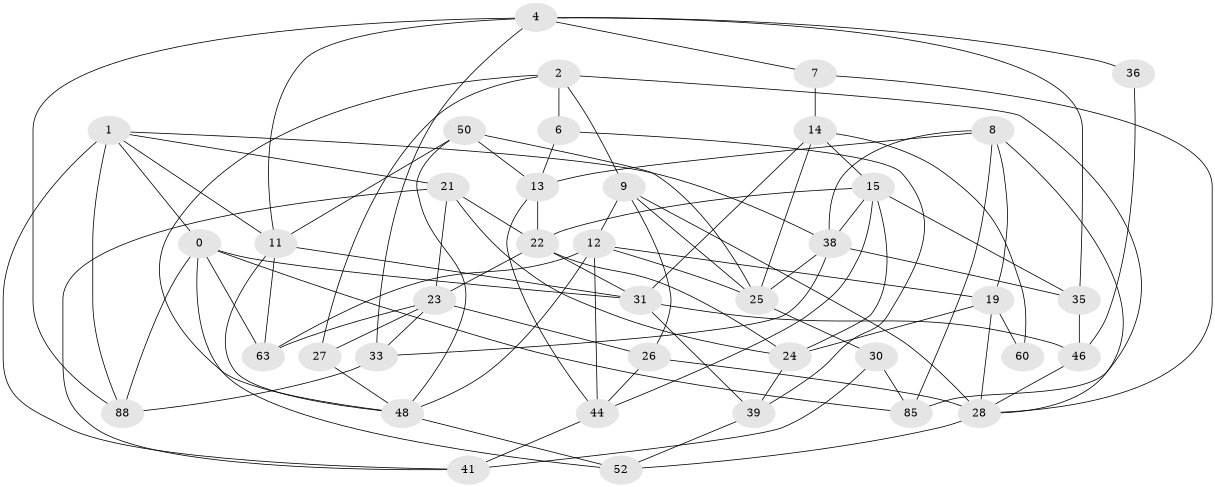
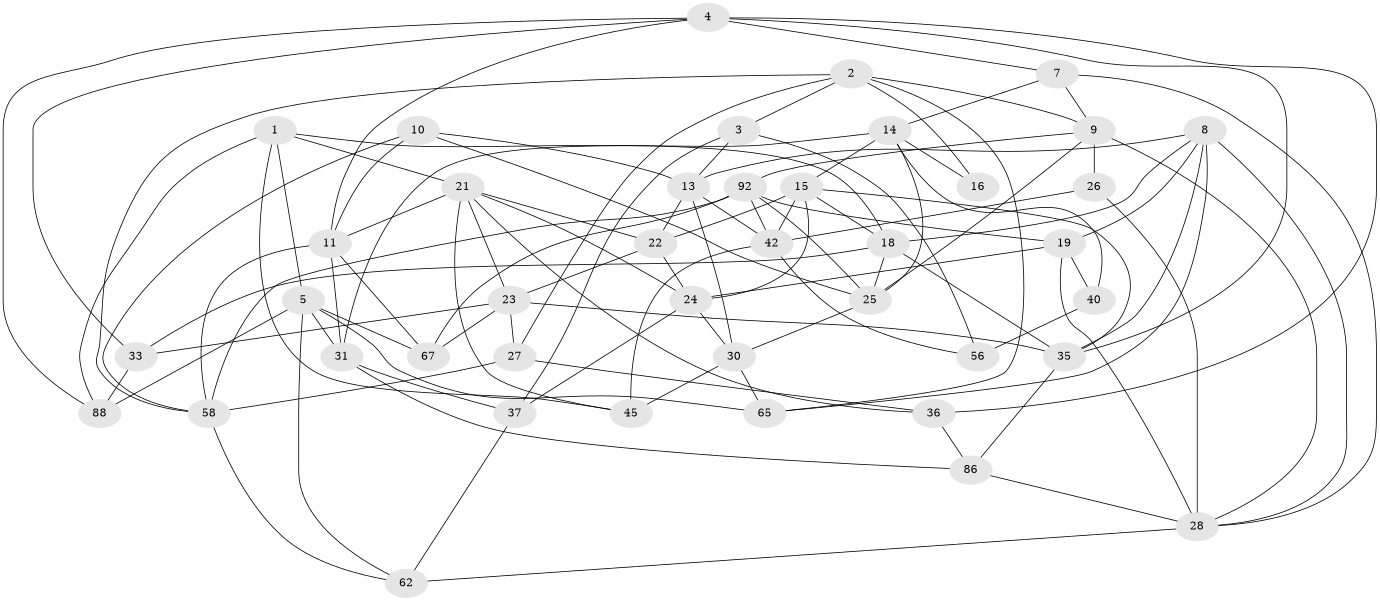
edge "7" -- "9": added
node "50": label "50" -> "10"
node "6": label "6" -> "3"
edge "1" -- "11": now "21" -- "11"
node "16": added
node "0": label "0" -> "5"
node "12": label "12" -> "92"
node "38": label "38" -> "18"
edge "8" -- "35": added
edge "13" -- "30": added
edge "22" -- "31": removed
edge "24" -- "30": added
edge "23" -- "26": now "23" -- "35"
edge "21" -- "36": added
node "63": label "63" -> "67"
node "56": added
node "60": label "60" -> "40"
node "46": label "46" -> "86"
edge "27" -- "36": added
node "48": label "48" -> "58"
node "44": label "44" -> "42"
node "39": label "39" -> "37"
node "85": label "85" -> "65"
node "41": label "41" -> "45"
node "52": label "52" -> "62"
